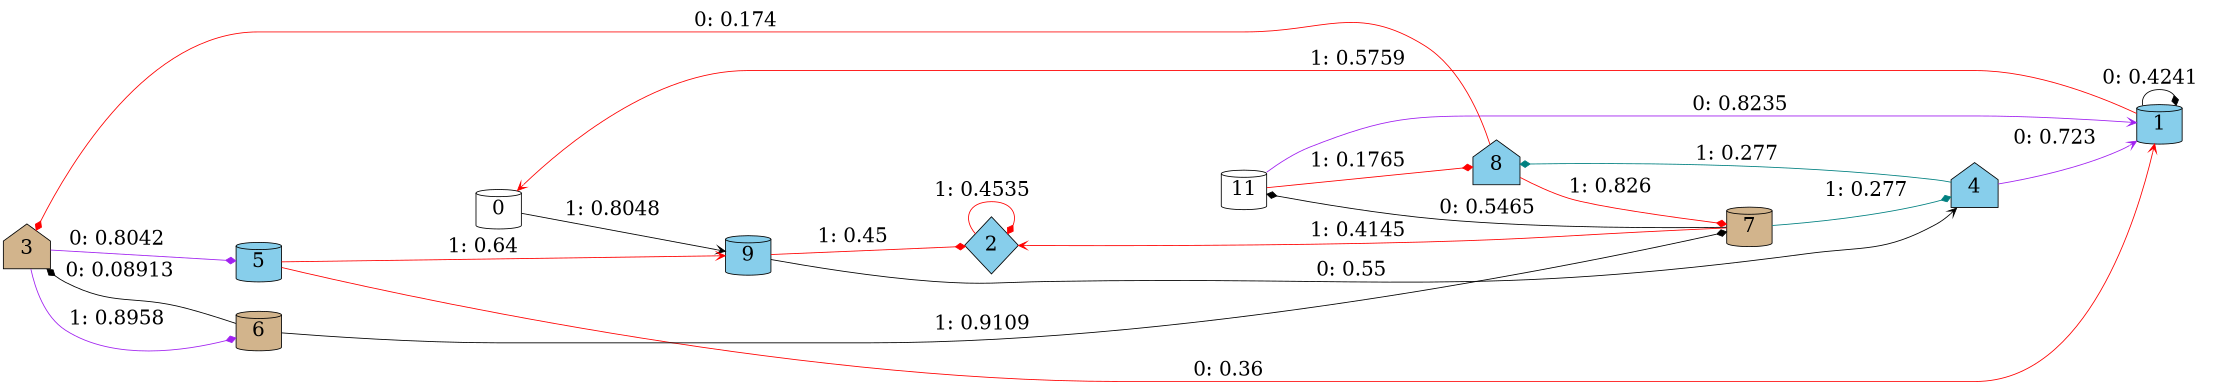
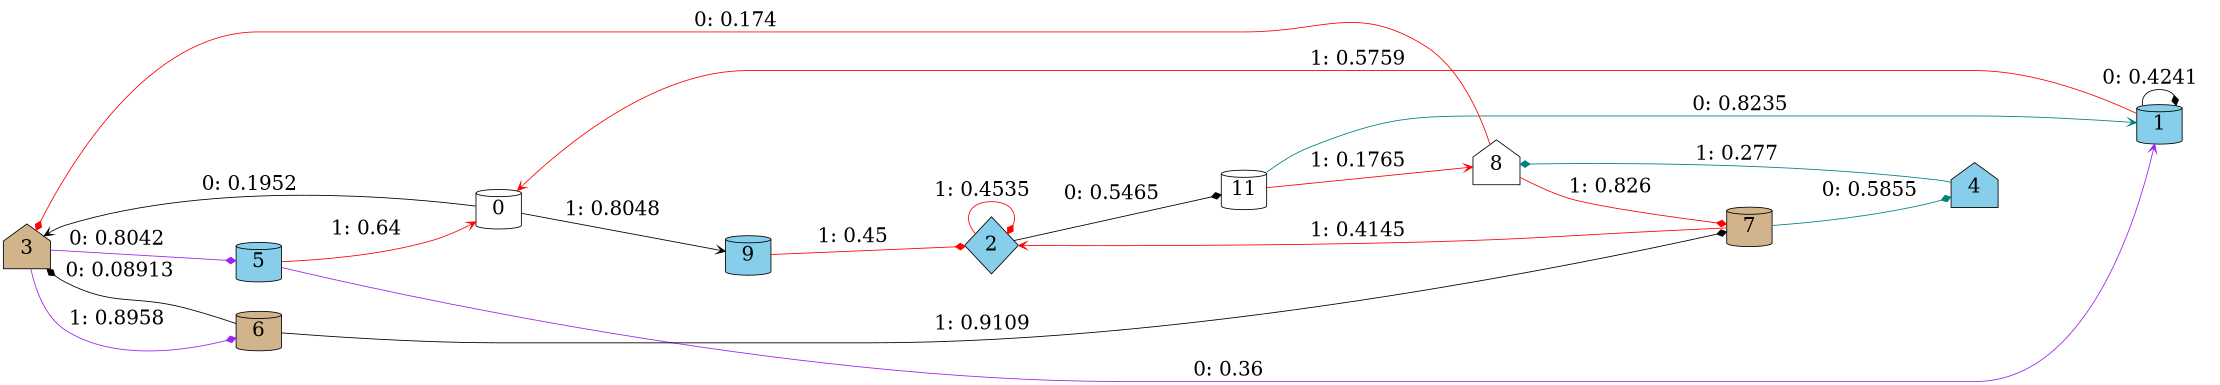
edge "11" -> "1": color purple -> teal
node "8": fillcolor skyblue -> white
edge "4" -> "1": removed, label "0: 0.723"
edge "11" -> "8": arrowhead diamond -> vee
edge "7" -> "4": label "1: 0.277    " -> "0: 0.5855   "
edge "0" -> "3": added, label "0: 0.1952"
edge "7" -> "11": now "2" -> "11"
edge "5" -> "9": now "5" -> "0"
edge "9" -> "4": removed, label "0: 0.55"
edge "5" -> "1": color red -> purple
